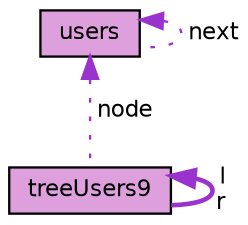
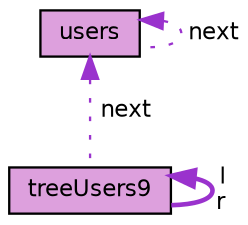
edge "treeUsers9" -> "users": label " node" -> " next"
